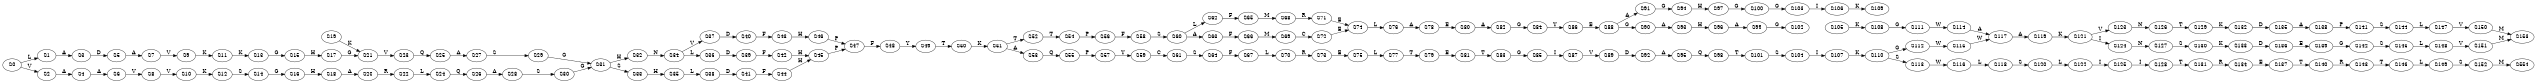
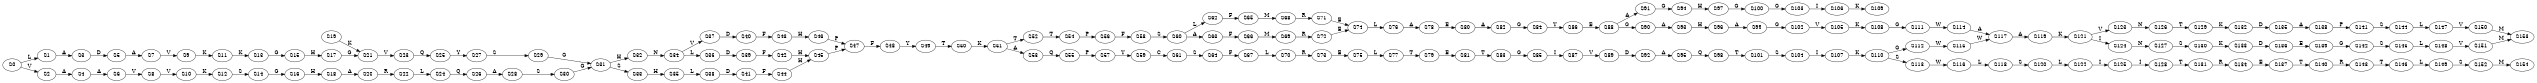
edge "S102" -> "S105": added, label "V"
edge "S69" -> "S72": label "C" -> "R"
edge "S25" -> "S27": label "A" -> "Y"
node "S554": label "S554" -> "S154"
